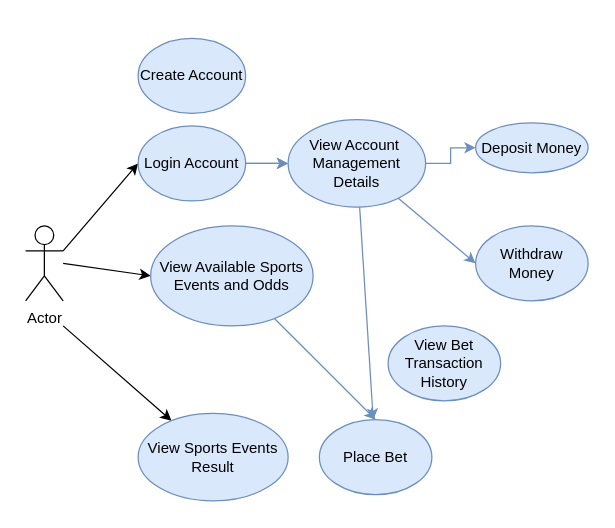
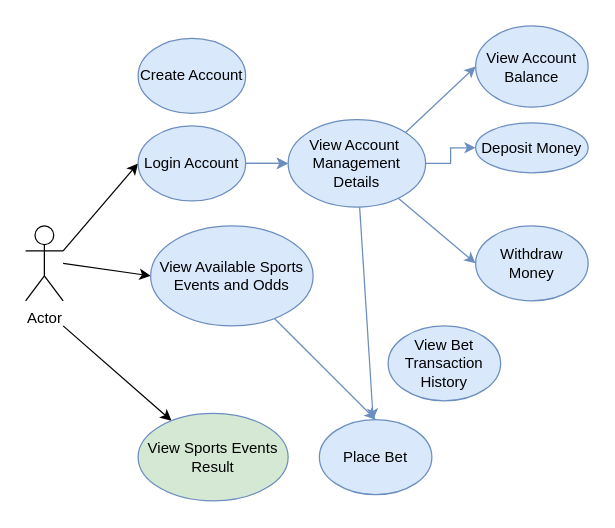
node "View Account Balance": added
edge "View Account Management Details" -> "View Account Balance": added
node "View Sports Events Result": fillcolor #dae8fc -> #d5e8d4
